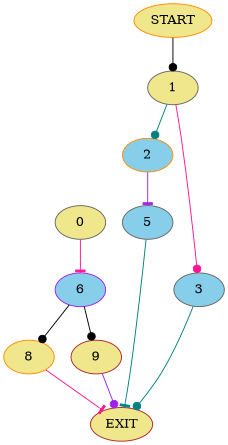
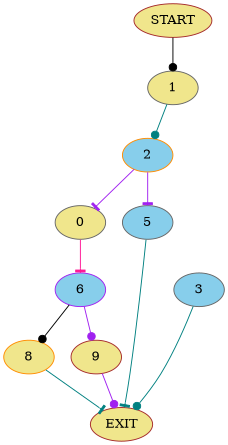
node "START": color darkorange -> brown
edge "1" -> "3": removed
edge "2" -> "0": added
edge "6" -> "9": color black -> purple
edge "8" -> "EXIT": color deeppink -> teal
